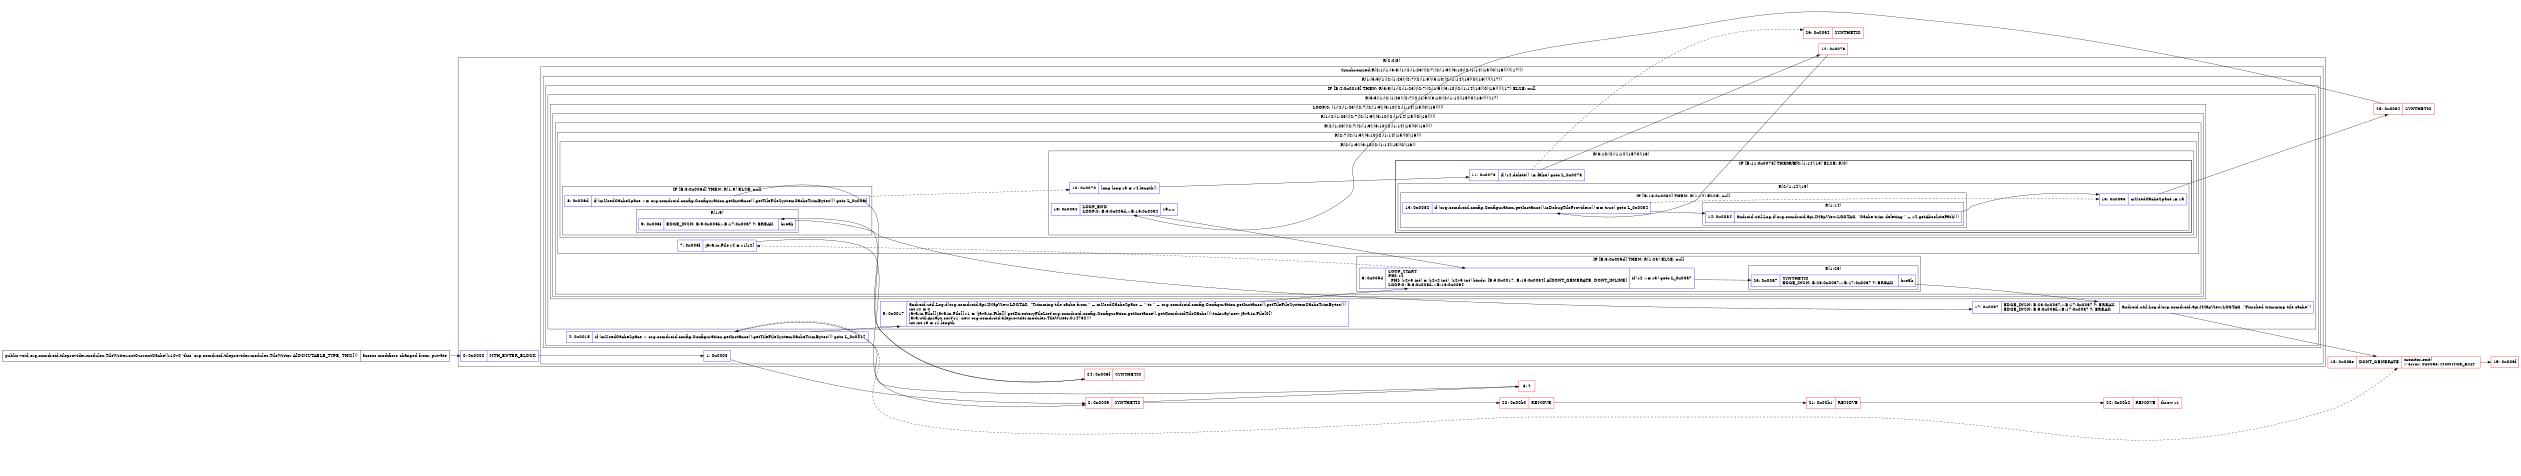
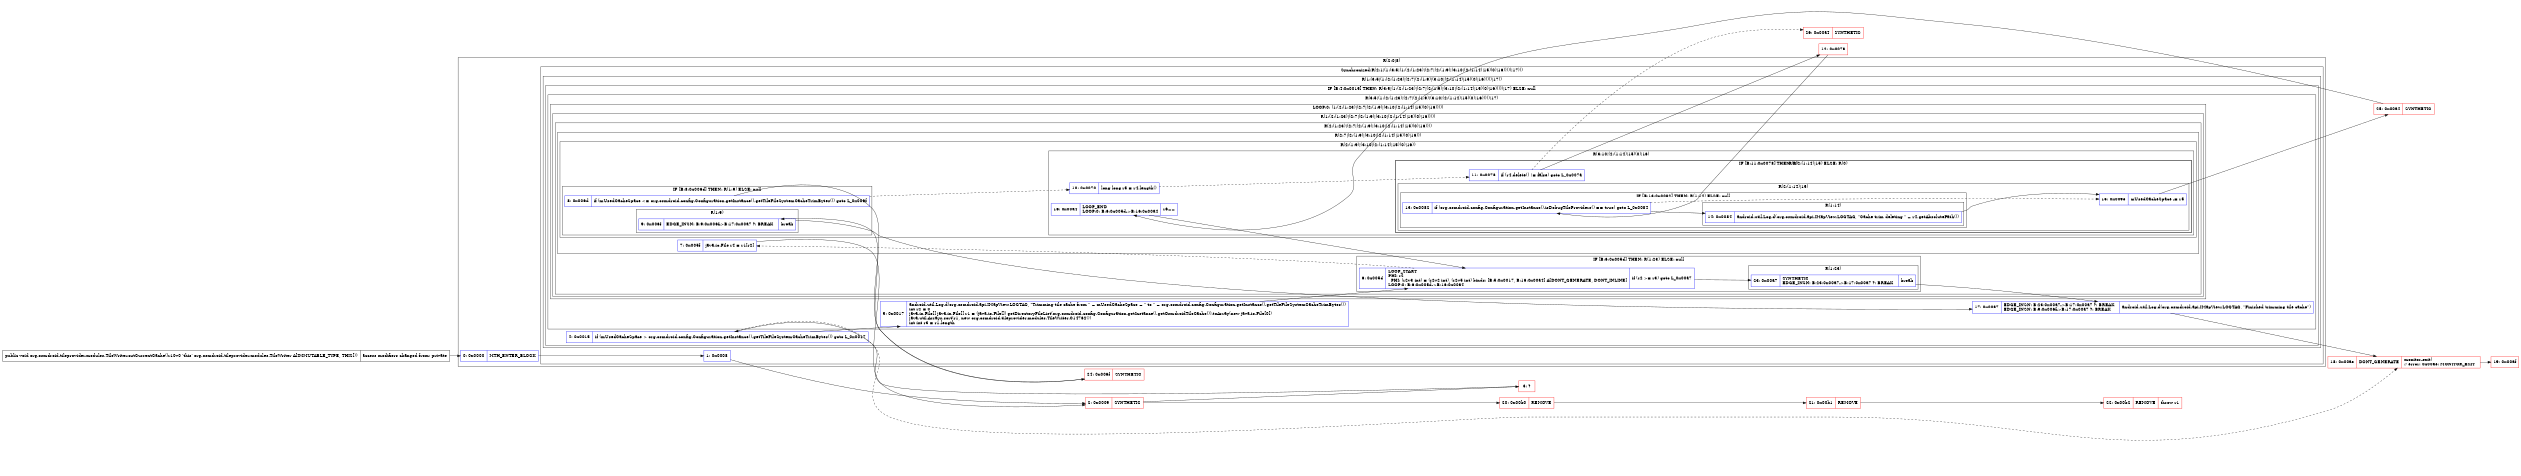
edge "10: 0x0070" -> "11: 0x0078": style solid -> dashed
